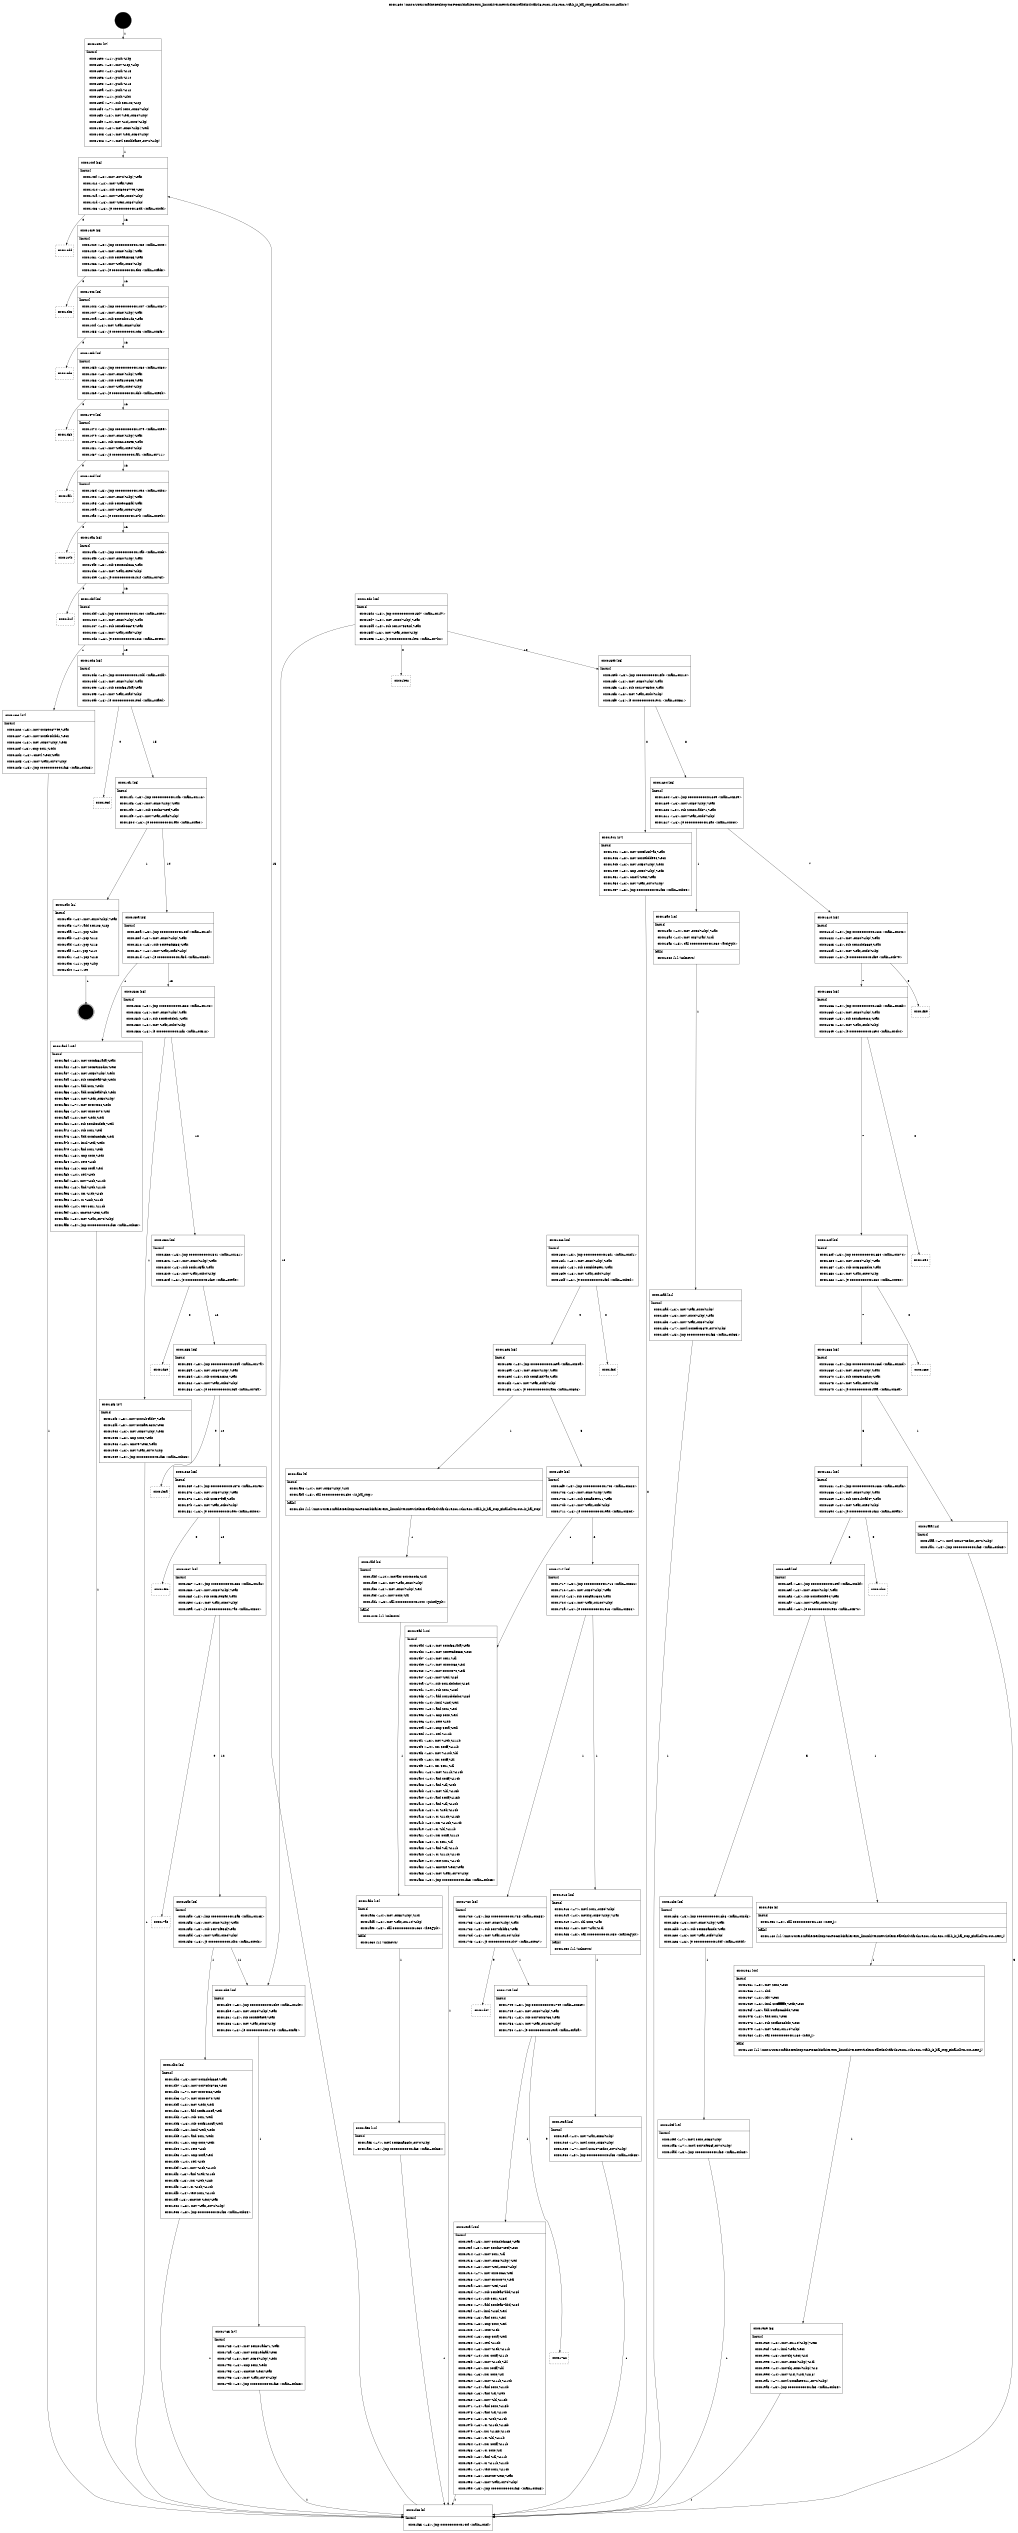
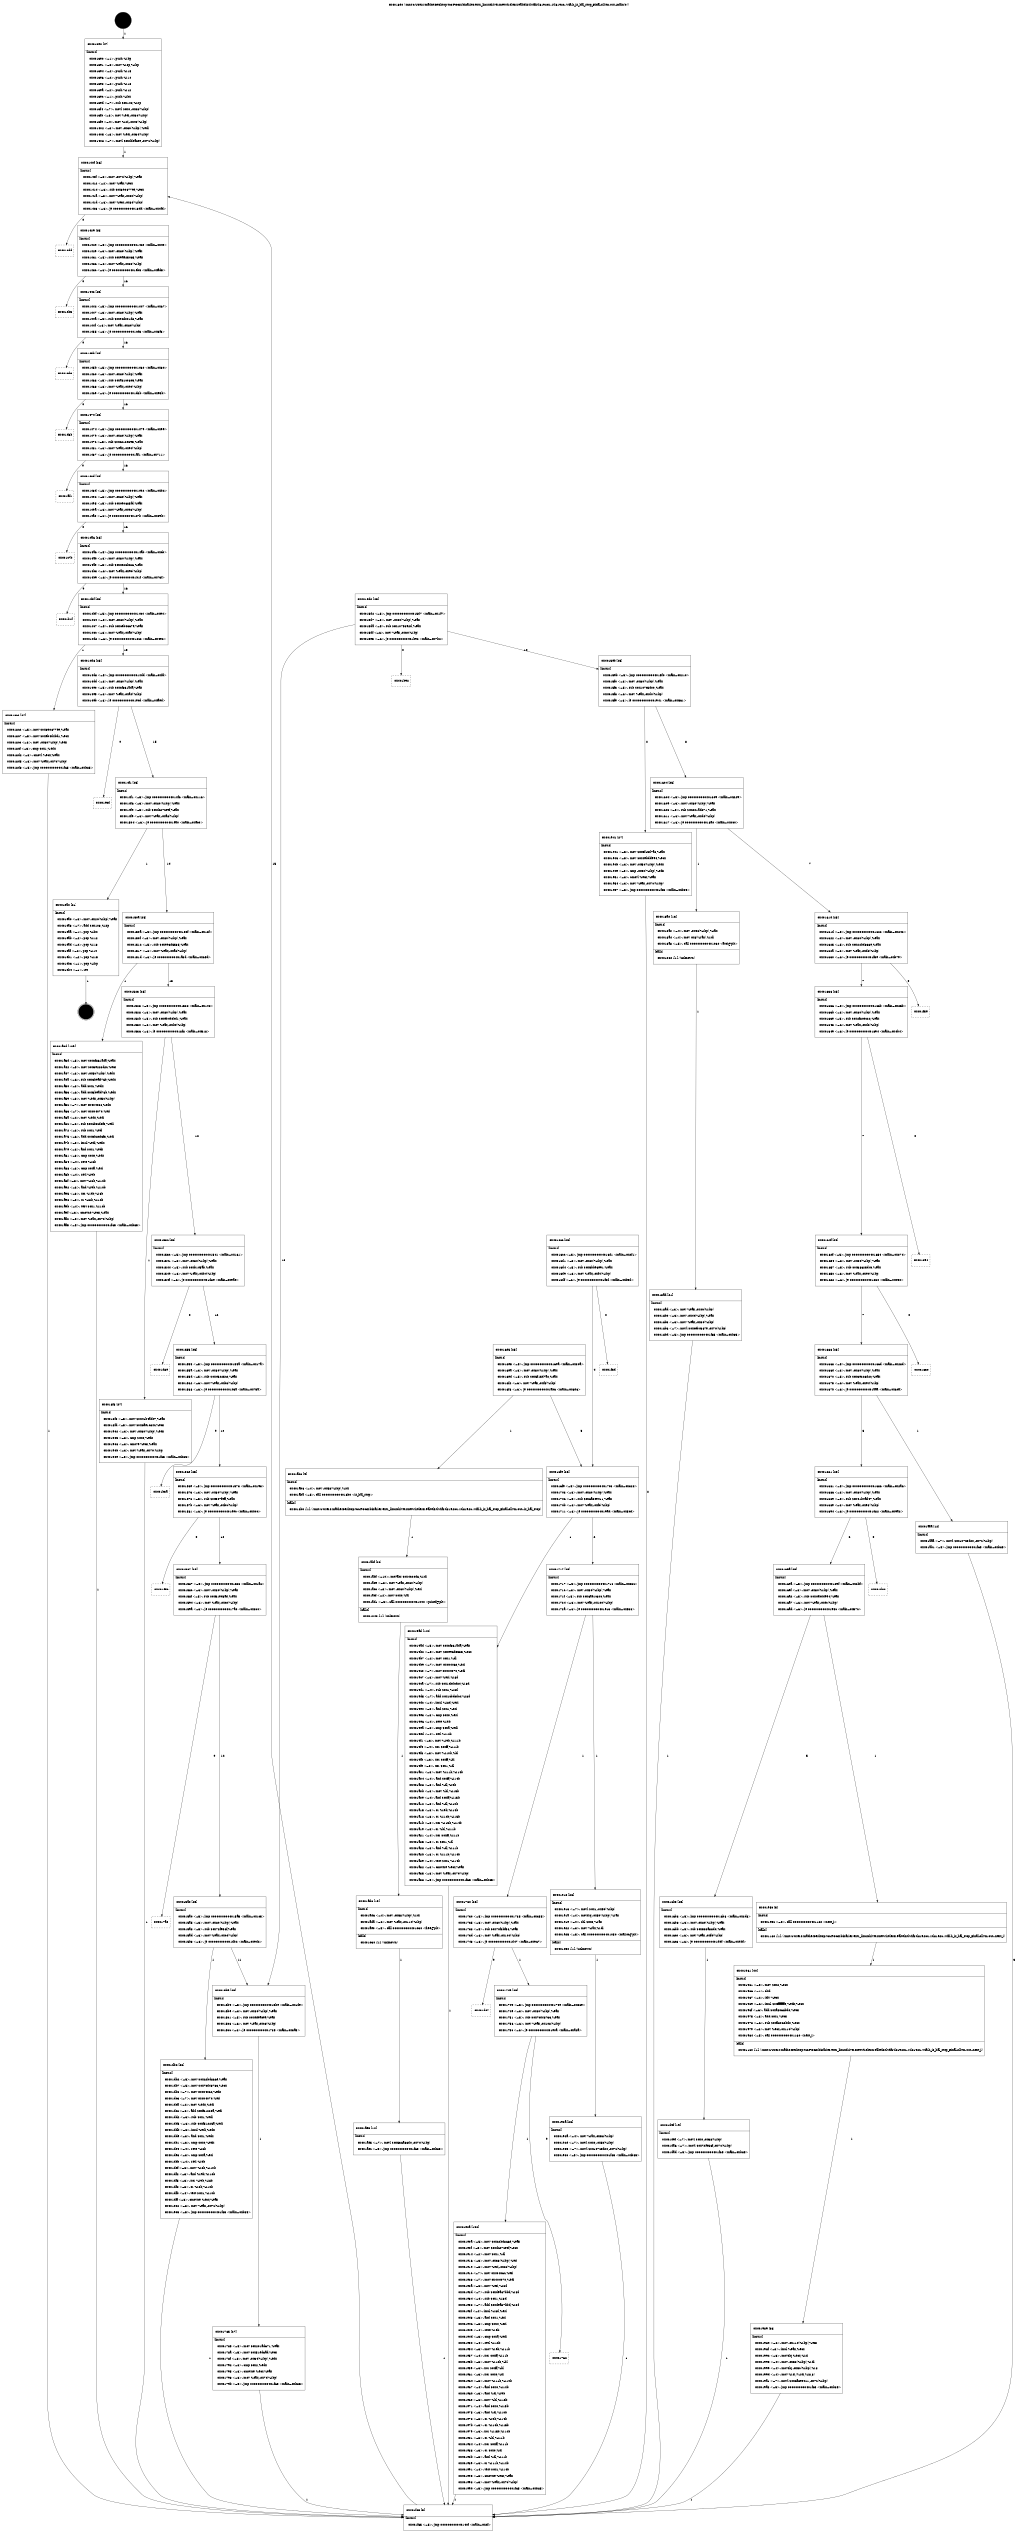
edge "0x40140f [26]" -> "0x401429 [25]": removed, label "16"
edge "0x4016cc [25]" -> "0x4016e5 [25]": now "0x4016cc [25]" -> "0x4016fe [25]"
